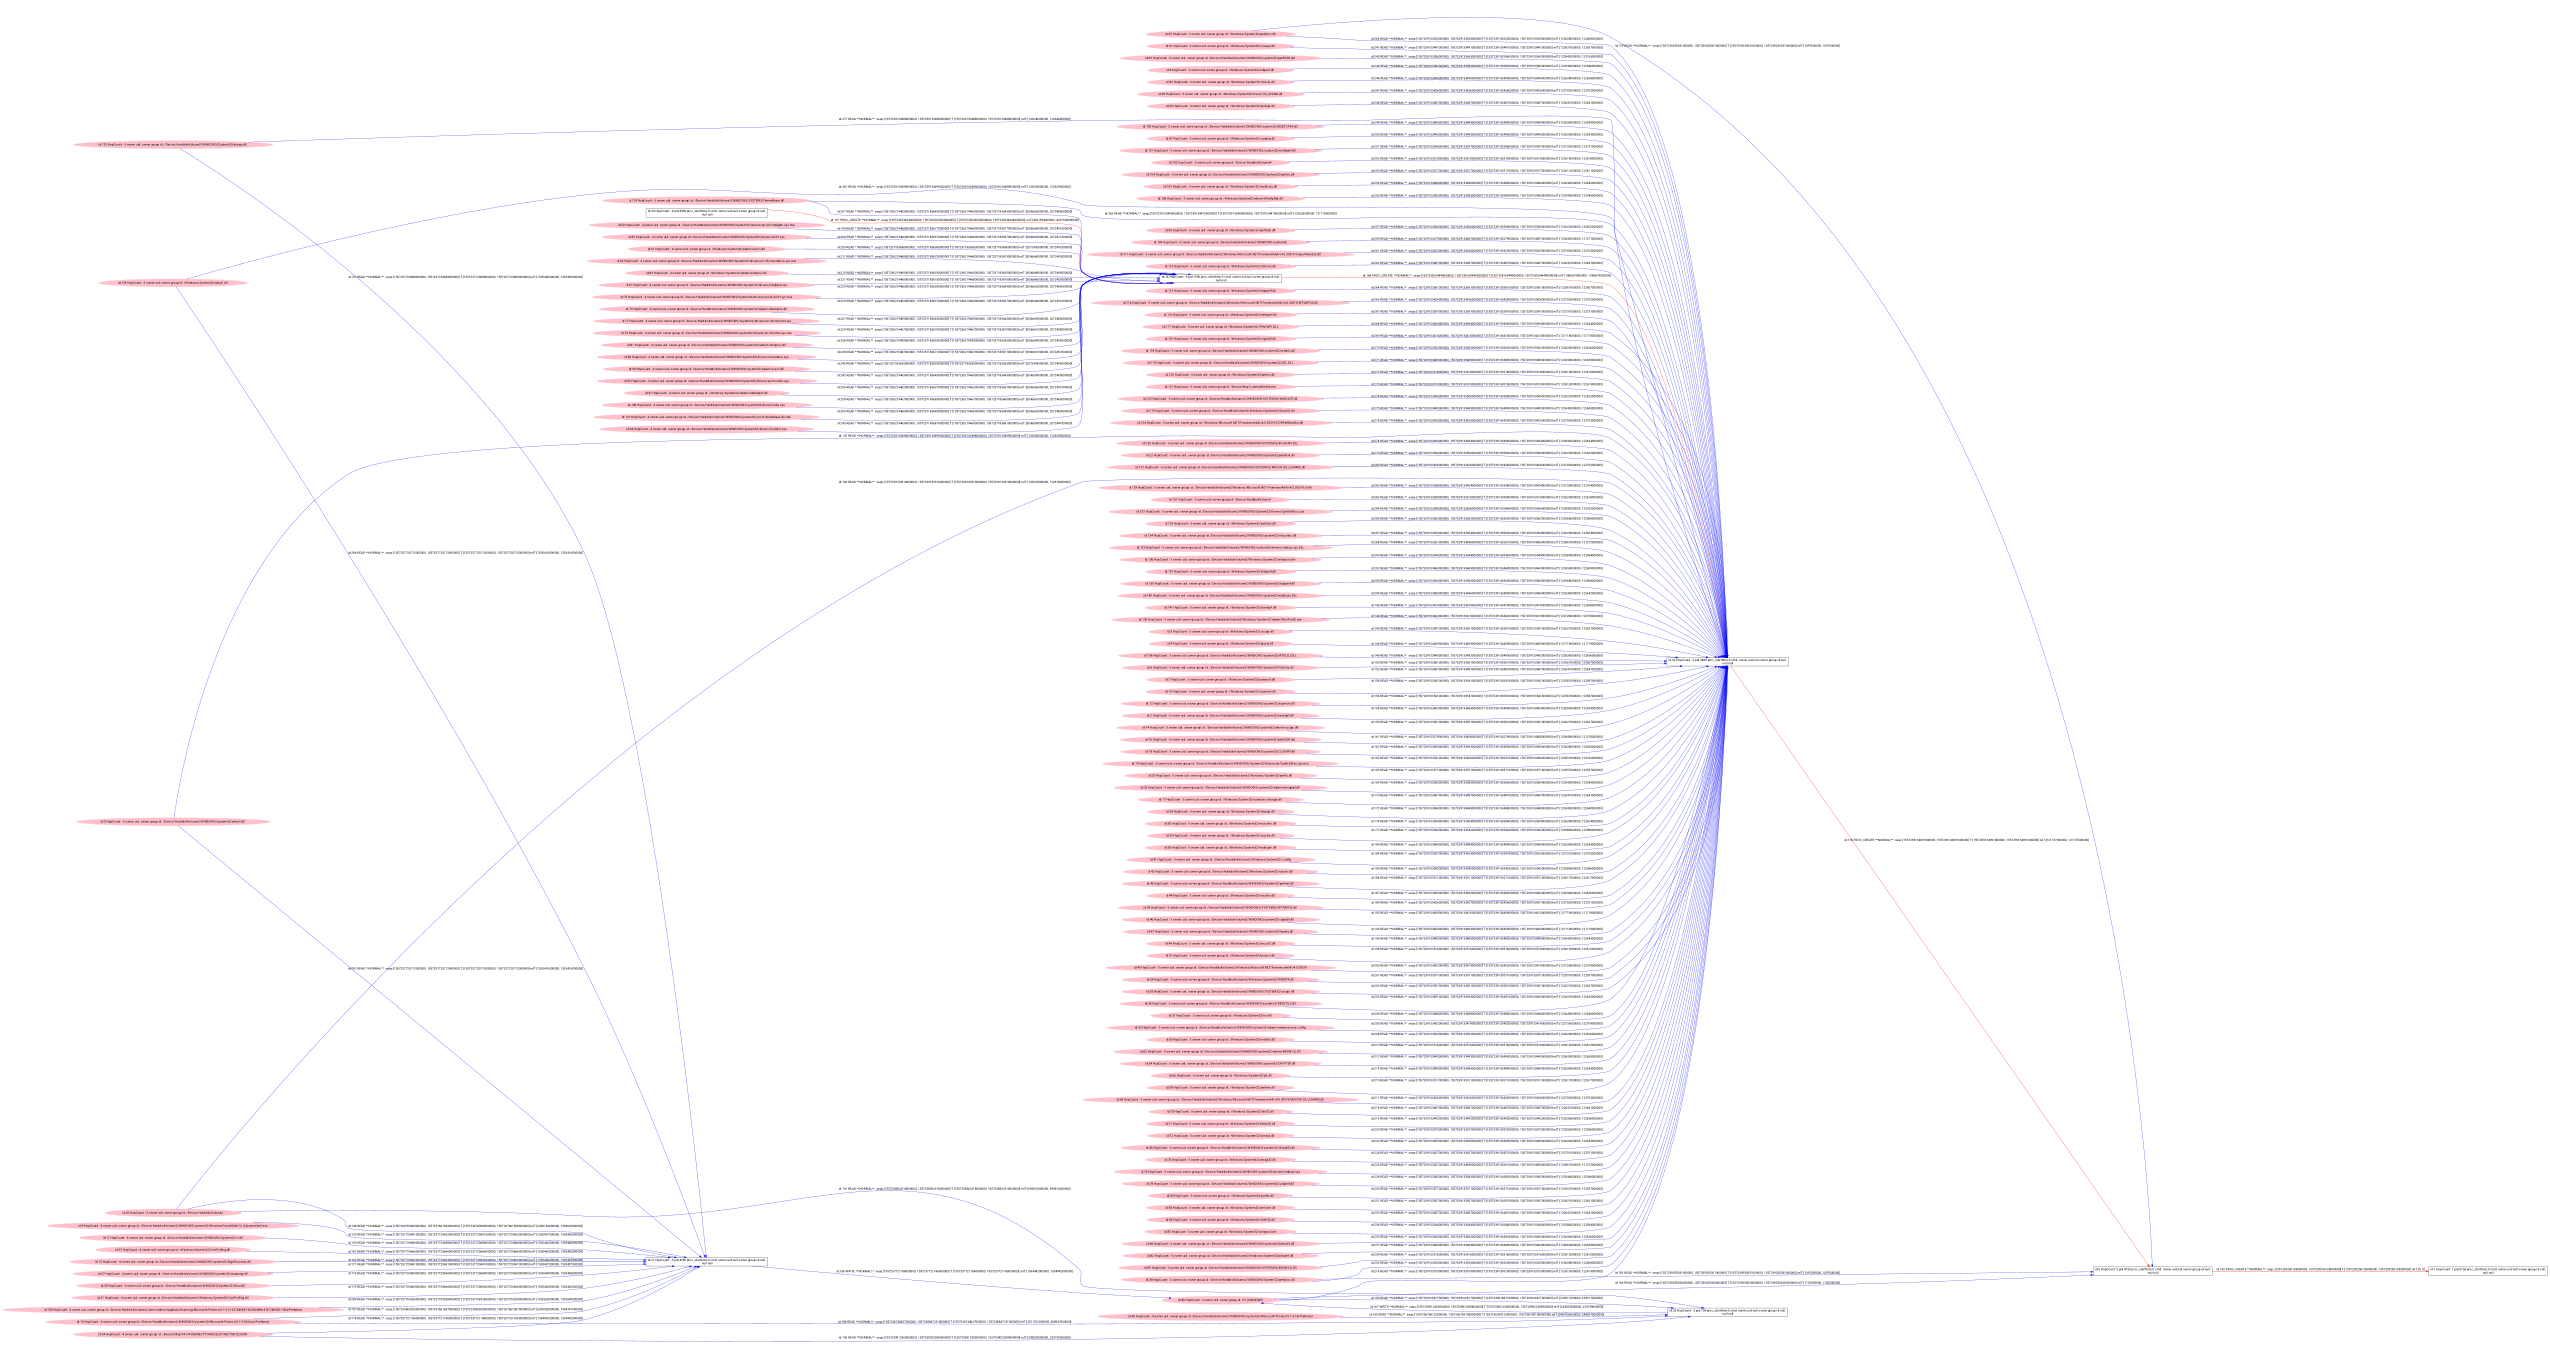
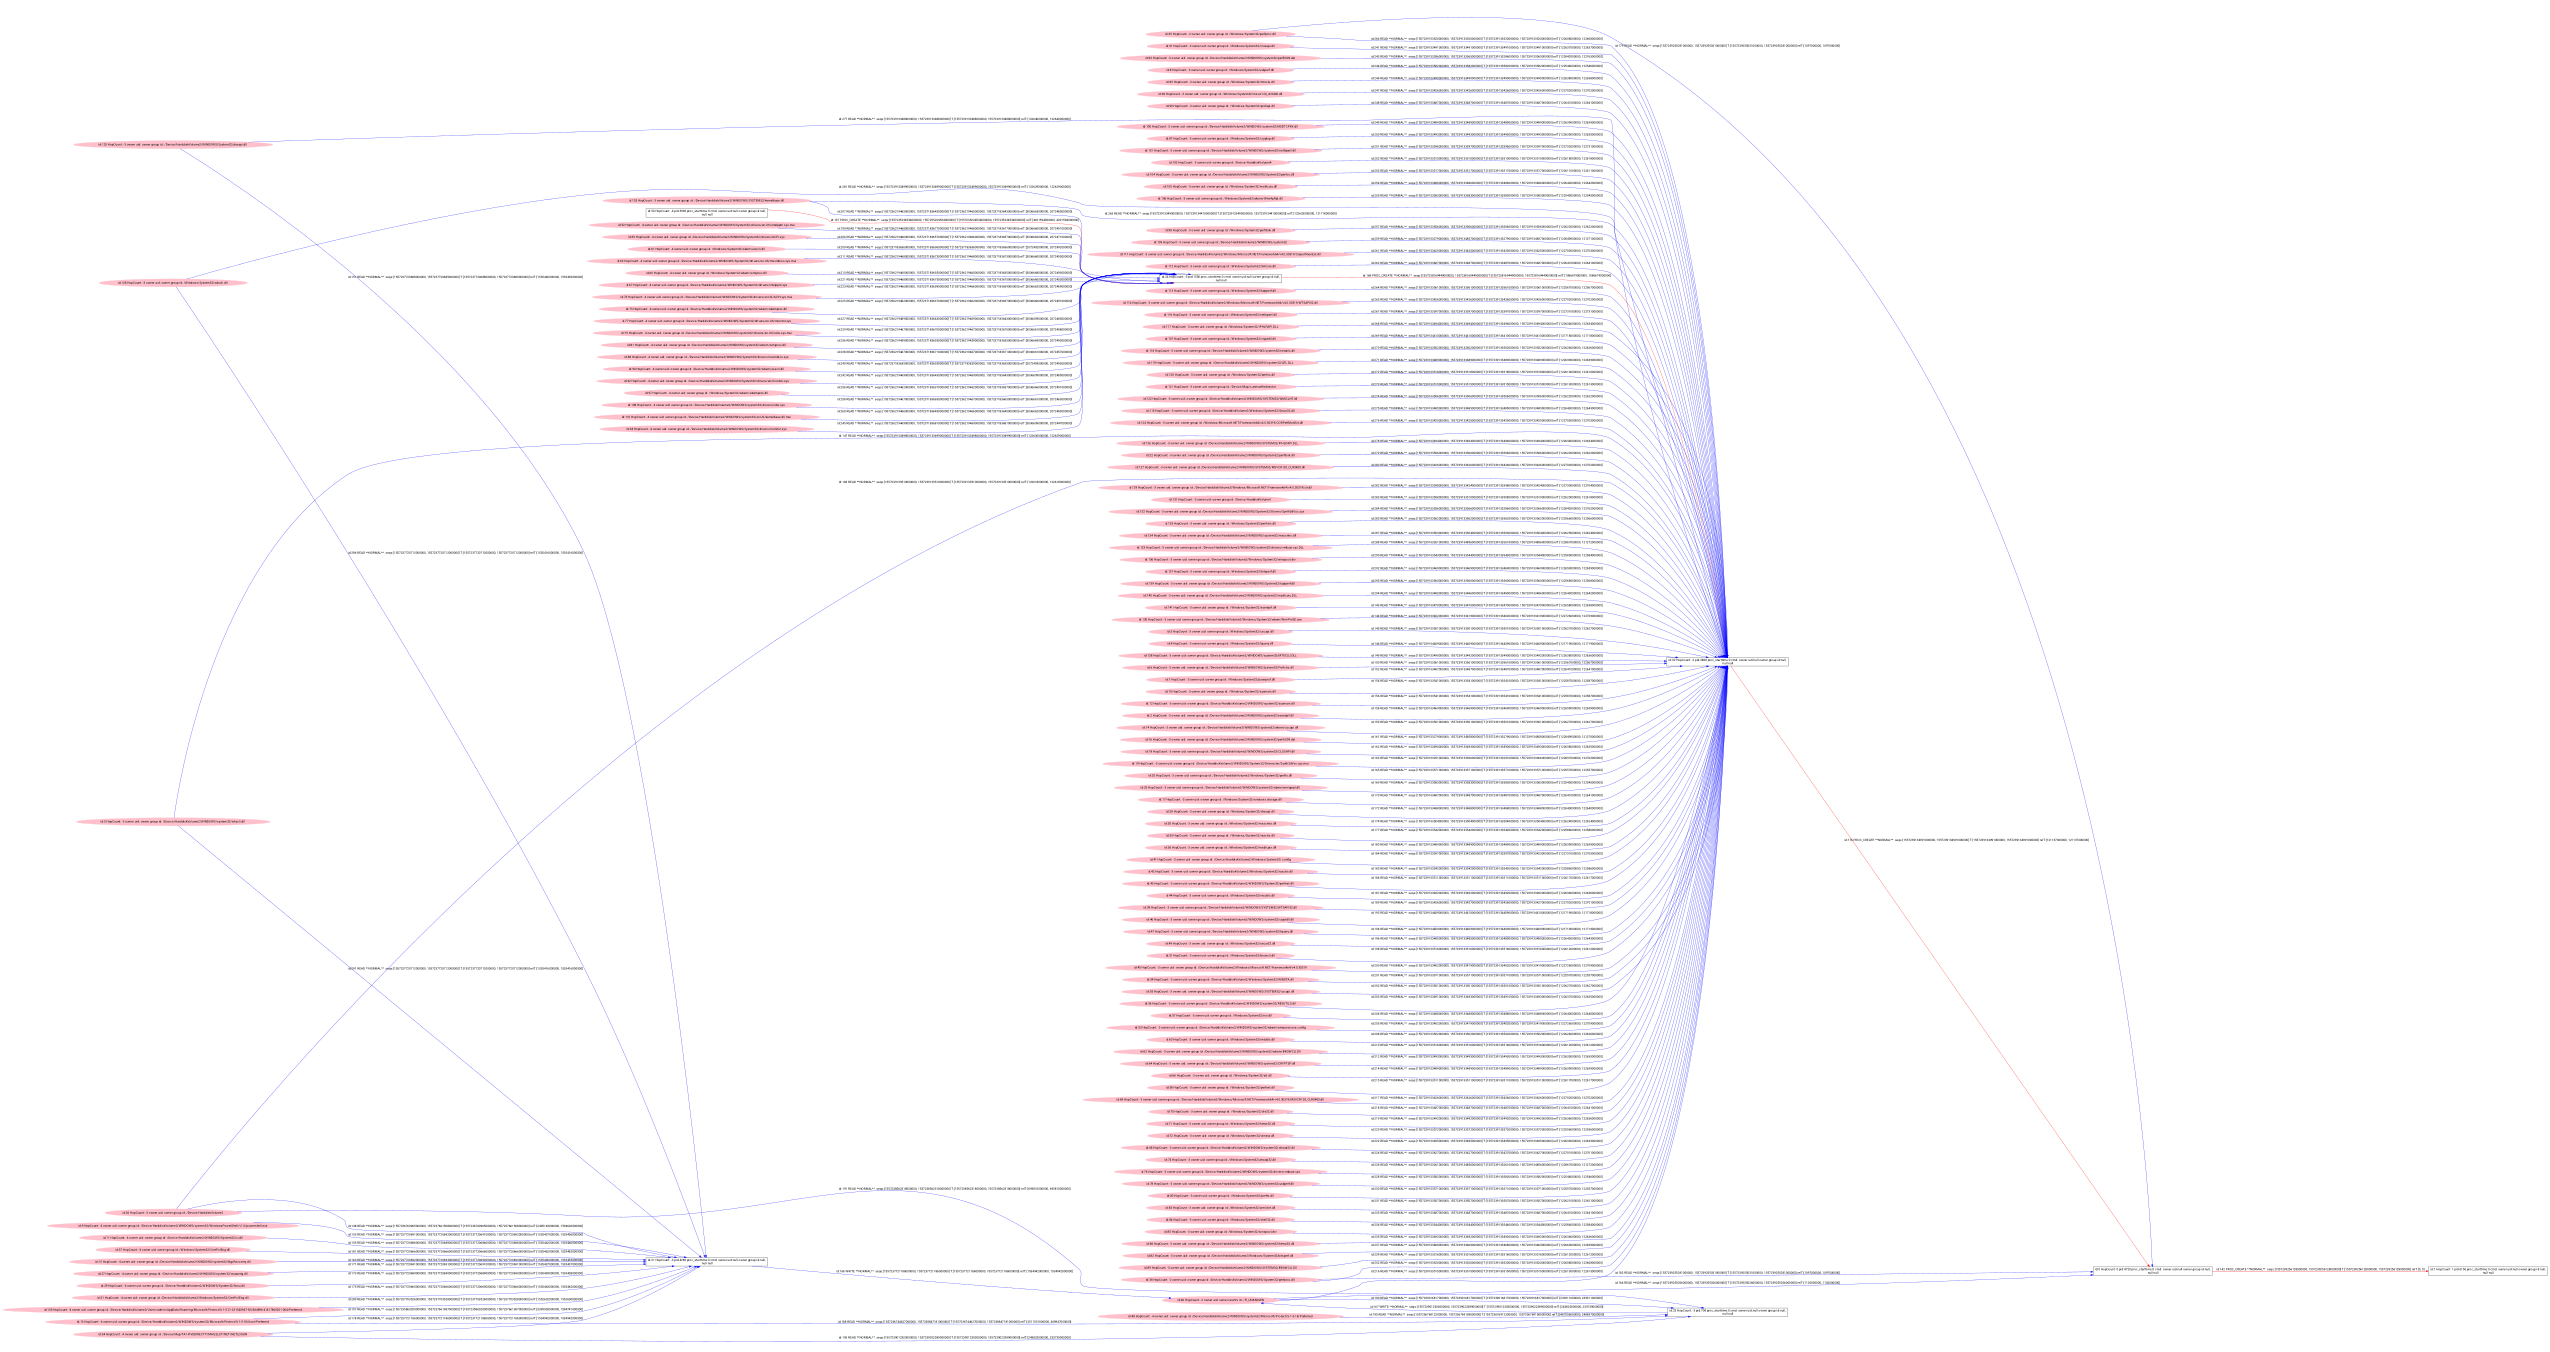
node "id:40 HopCount: -2 owner uid: owner group id: /FI_UNKNOWN": label "id:40 HopCount: -2 owner uid: owner group id: /FI_UNKNOWN" -> "id:40 HopCount: -2 owner uid: owner rasctrs id: /FI_UNKNOWN"
